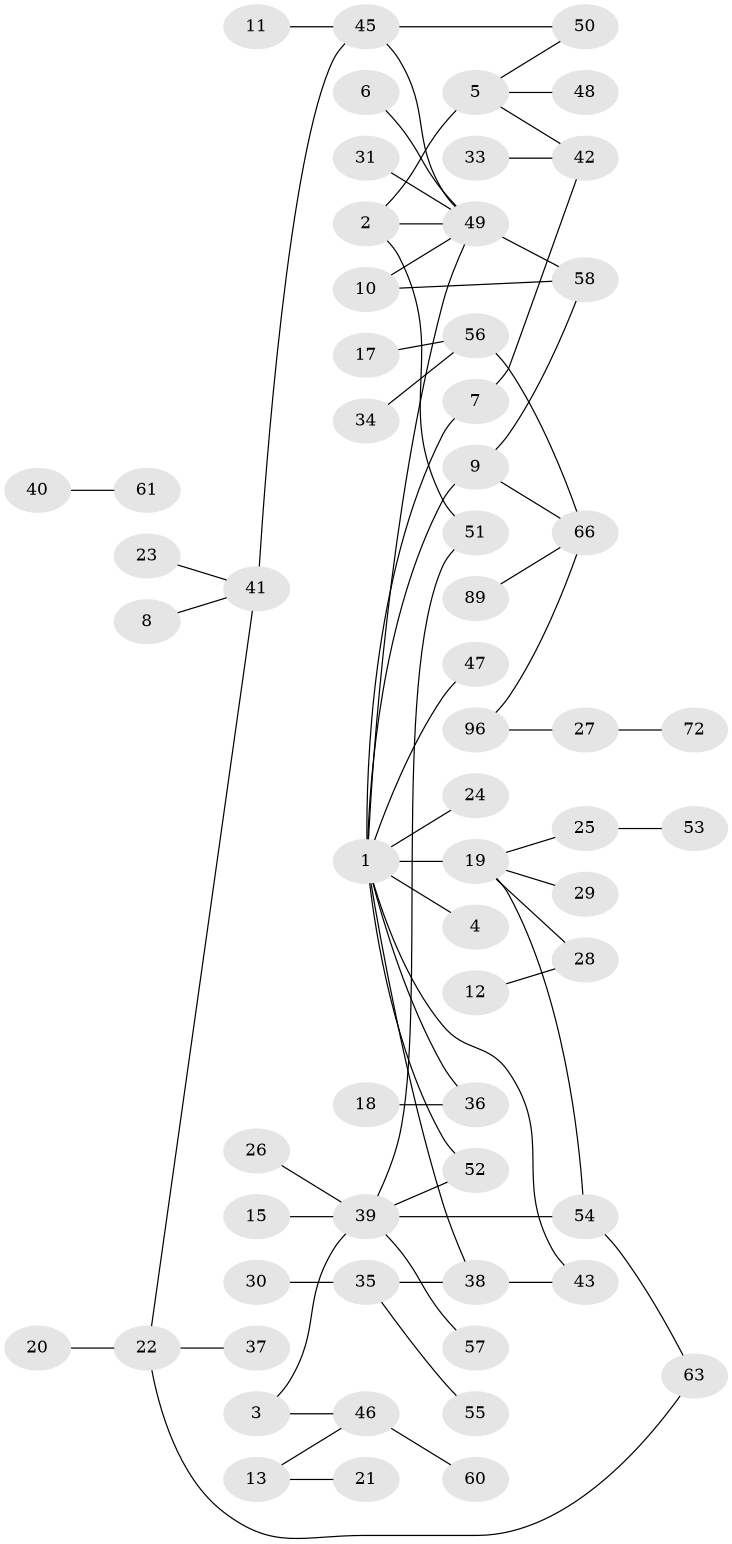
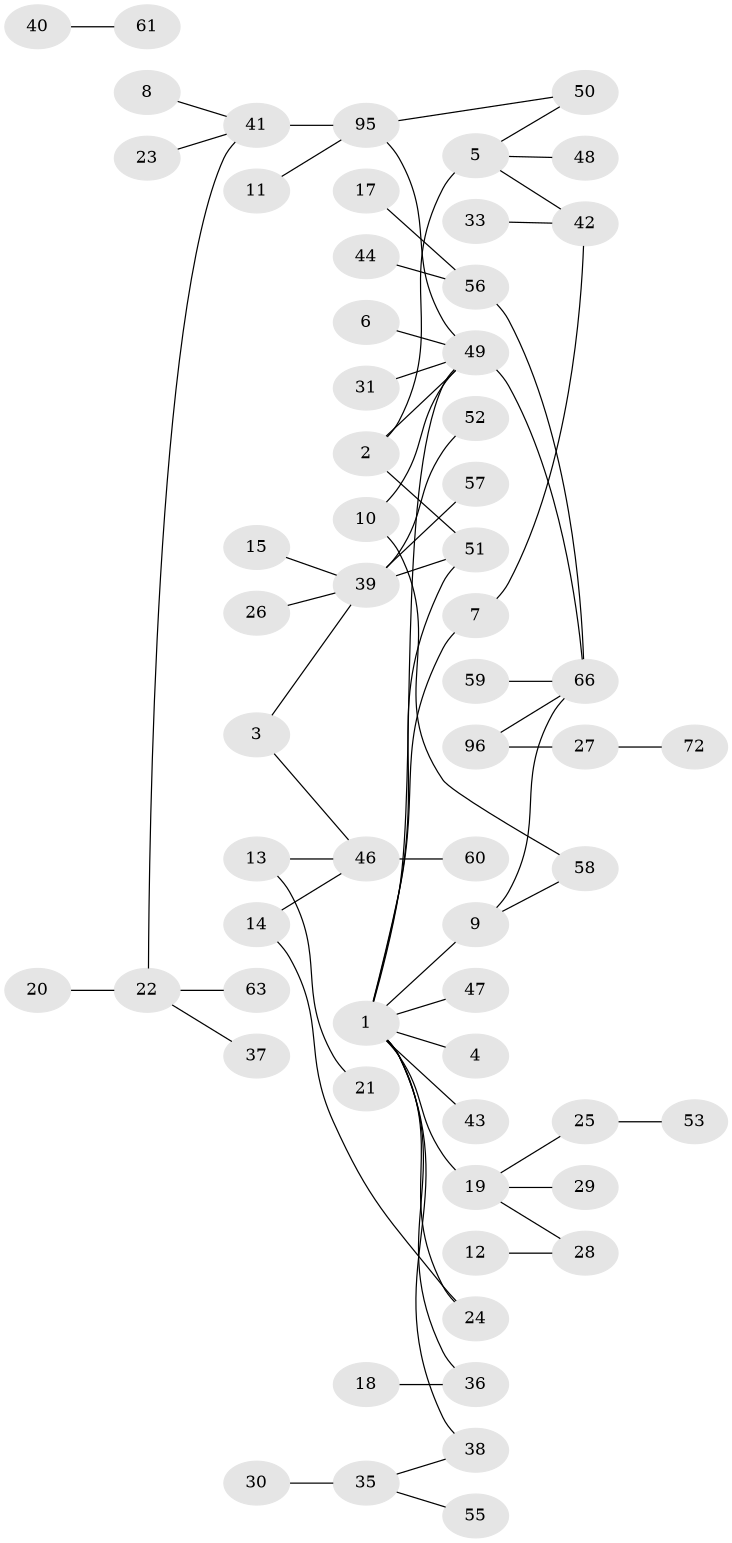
node "45": label "45" -> "95"
edge "49" -- "58": now "49" -- "66"
node "34": label "34" -> "44"
node "89": label "89" -> "59"
node "14": added
edge "1" -- "52": now "1" -- "51"
node "54": removed
edge "38" -- "43": removed
